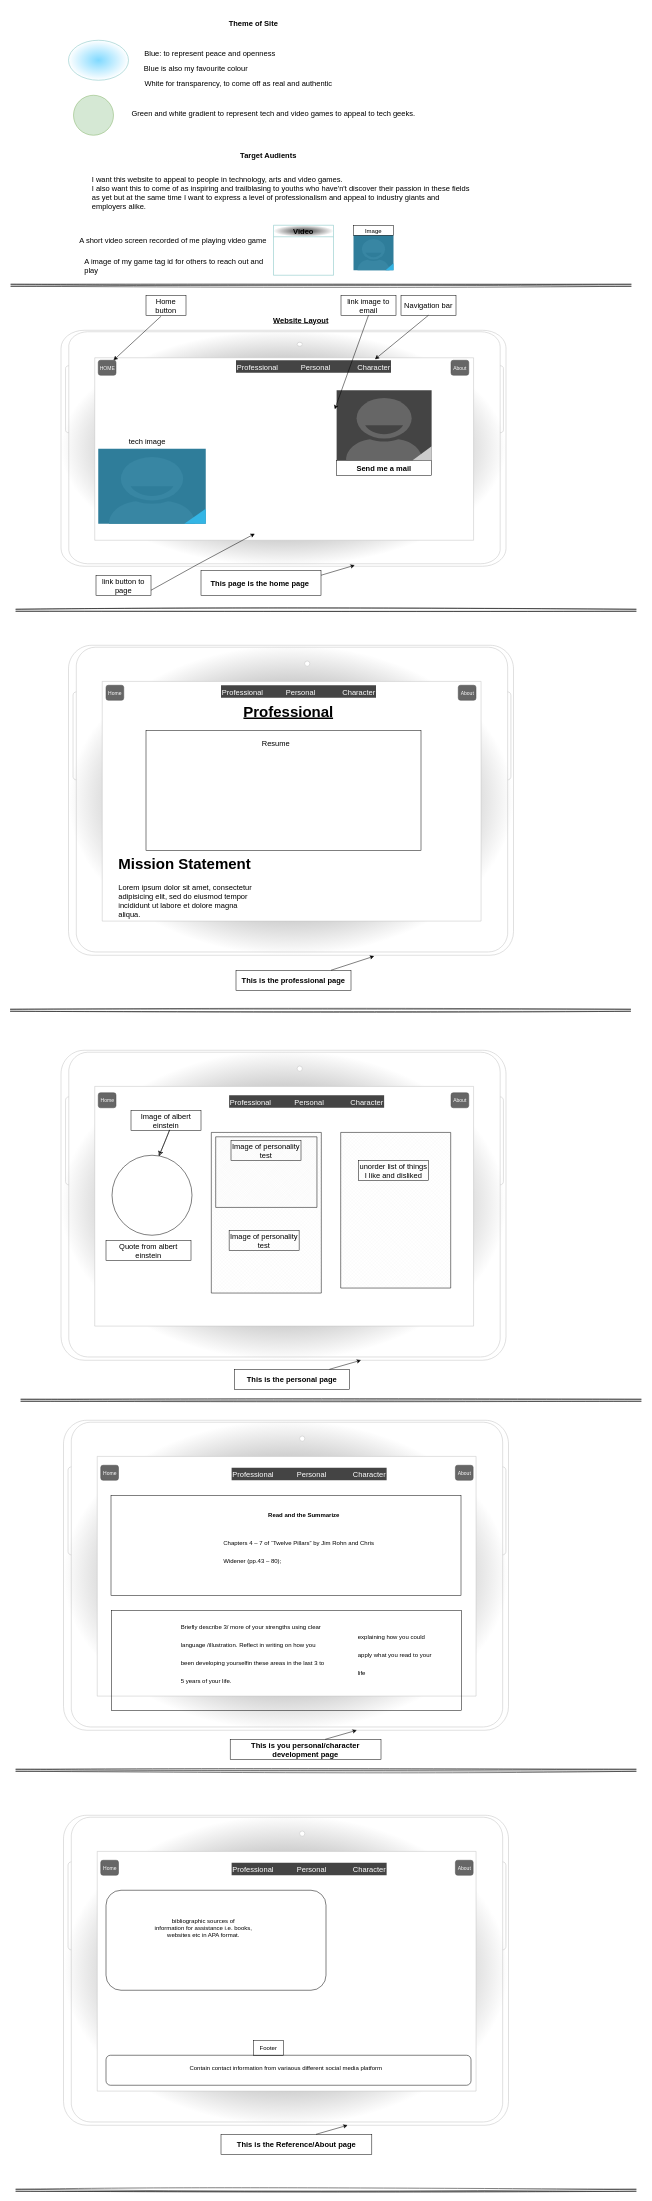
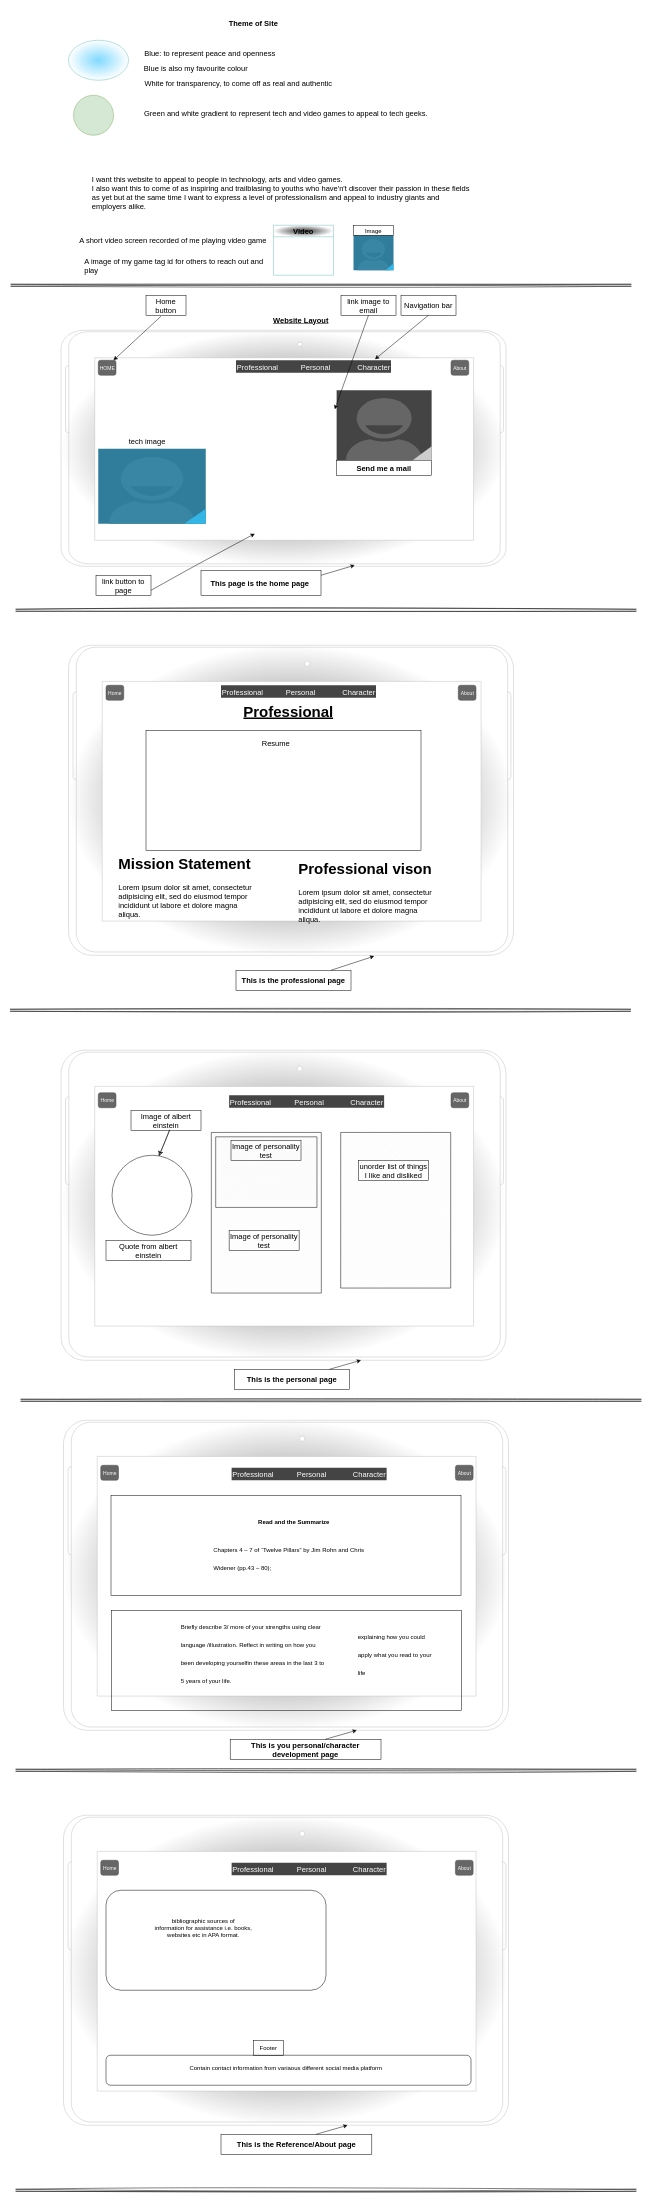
node "Green and white gradient to represent tech and video games to appeal to tech geeks.": moved (273, 113) -> (286, 113)
node "Target Audients": removed
node "Professional visonLorem ipsum dolor sit amet, consectetur adipisicing elit, sed do eiusmod tempor incididunt ut labore et dolore magna aliqua.": added
node "Read and the SummarizeChapters 4 – 7 of “Twelve Pillars” by Jim Rohn and Chris Widener (pp.43 – 80);": moved (303, 1535) -> (293, 1543)
